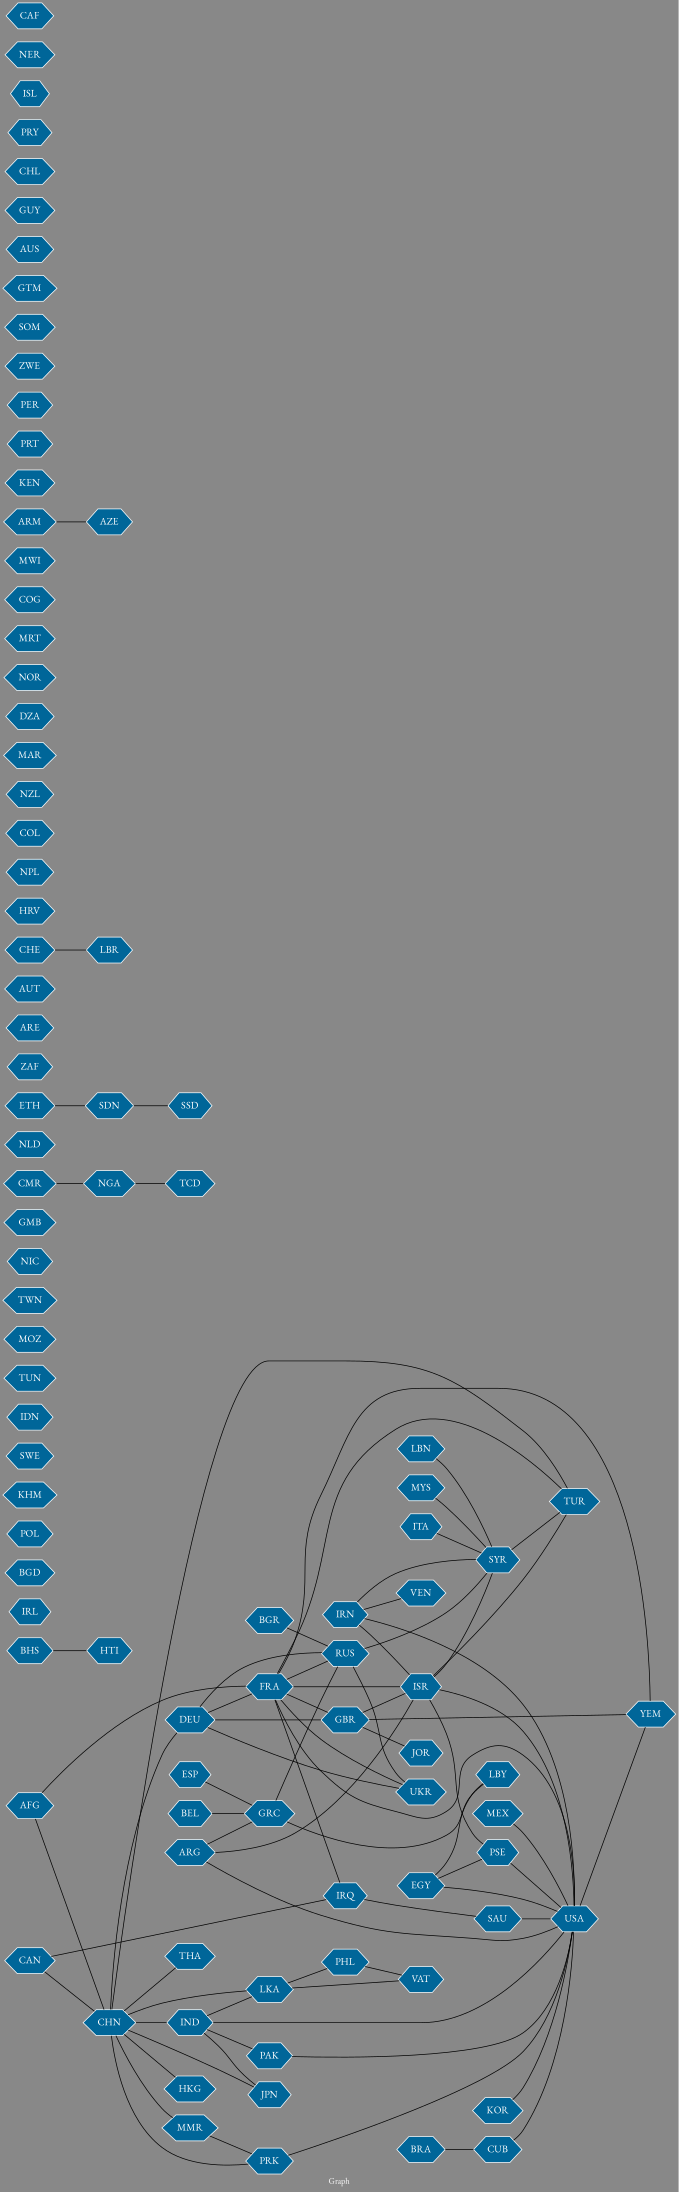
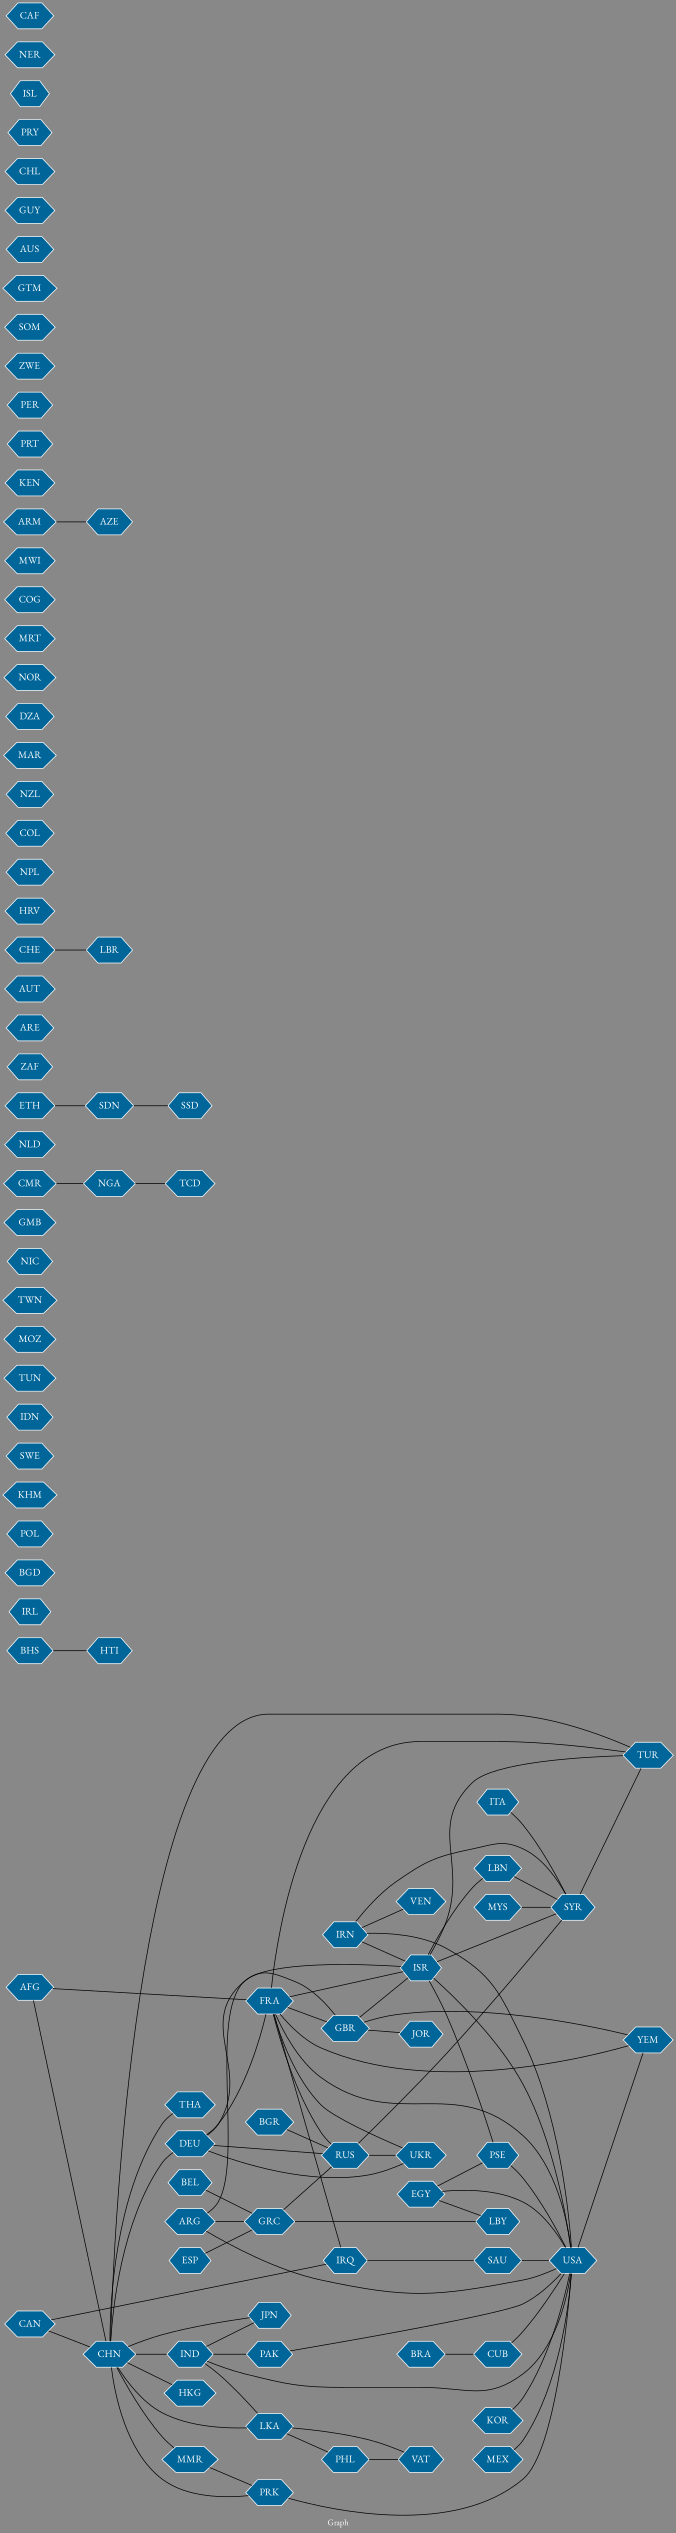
edge "LBN" -- "ISR": added
